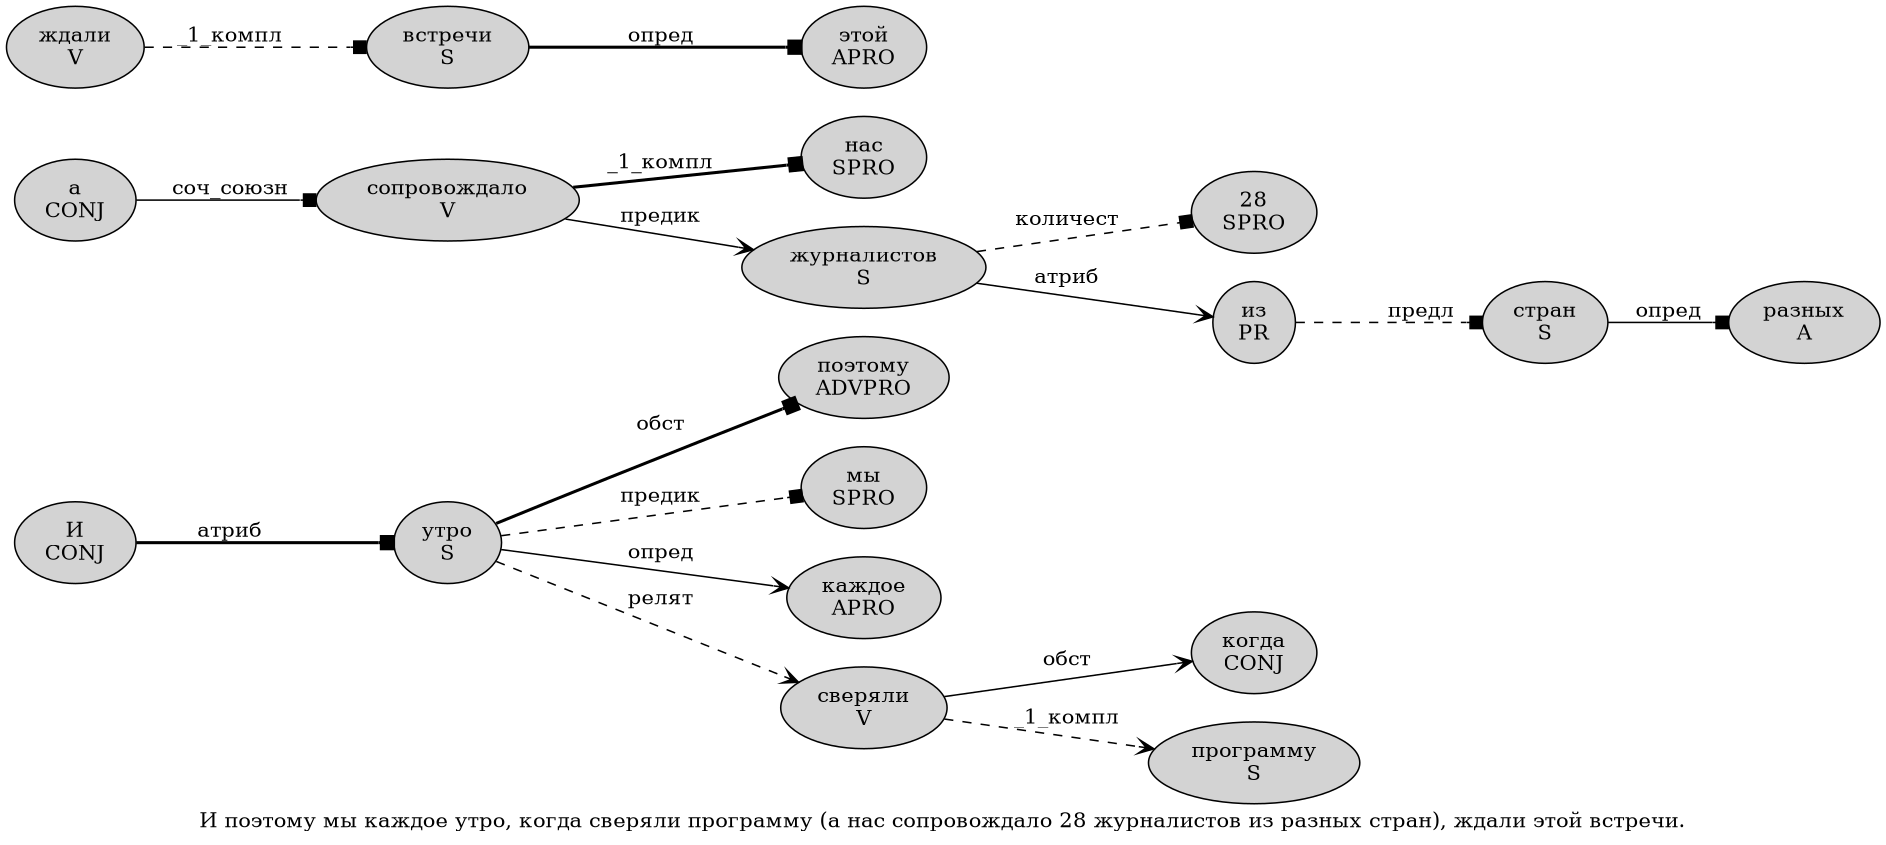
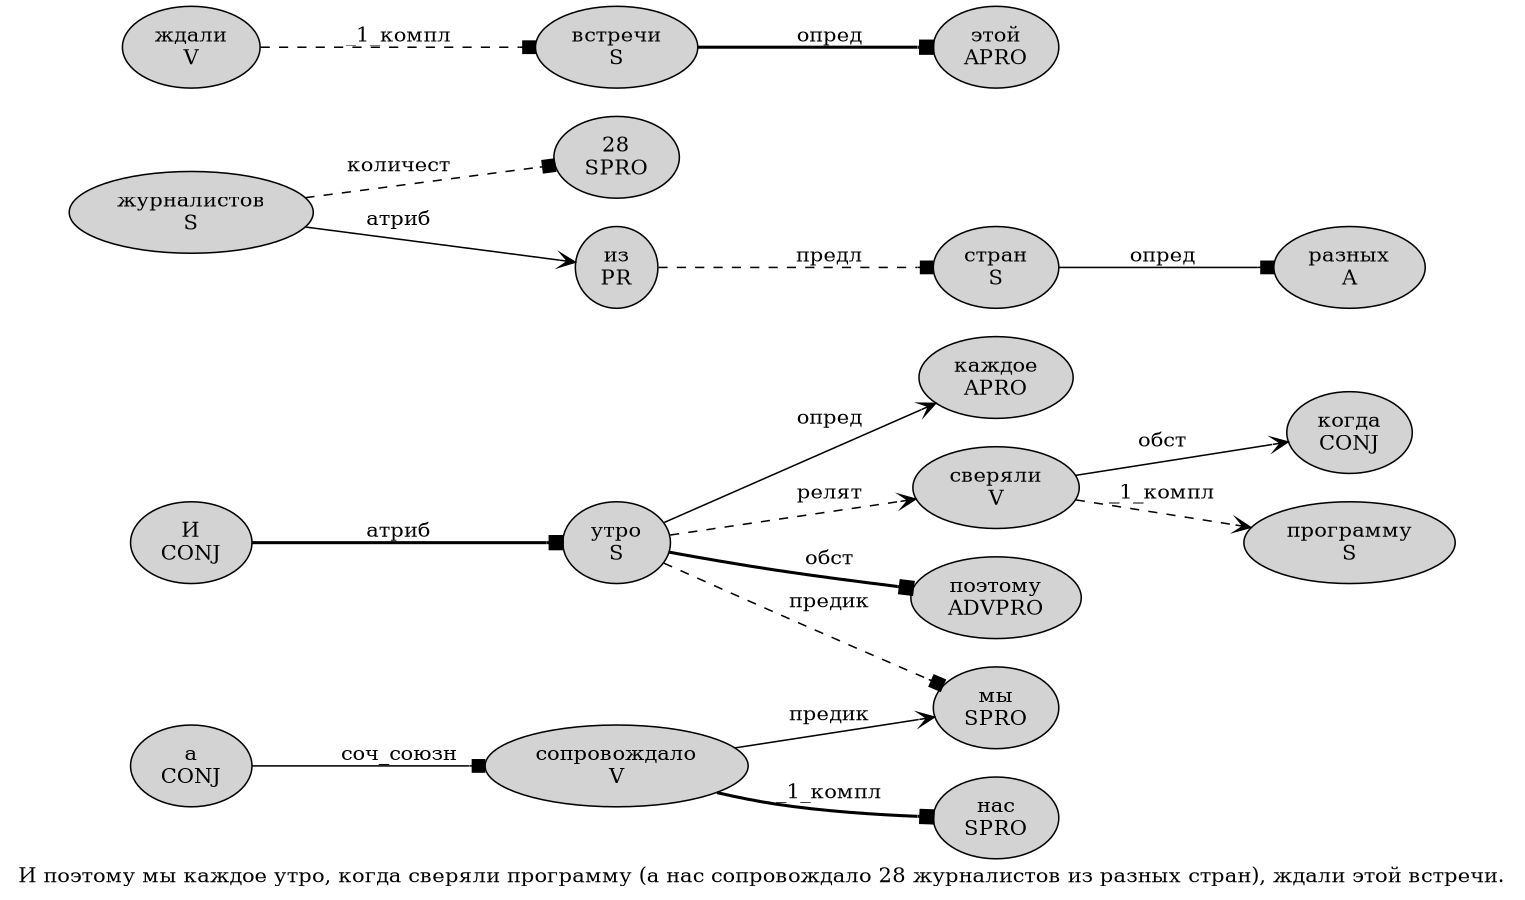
edge "сопровождало V" -> "журналистов S": now "сопровождало V" -> "мы SPRO"
